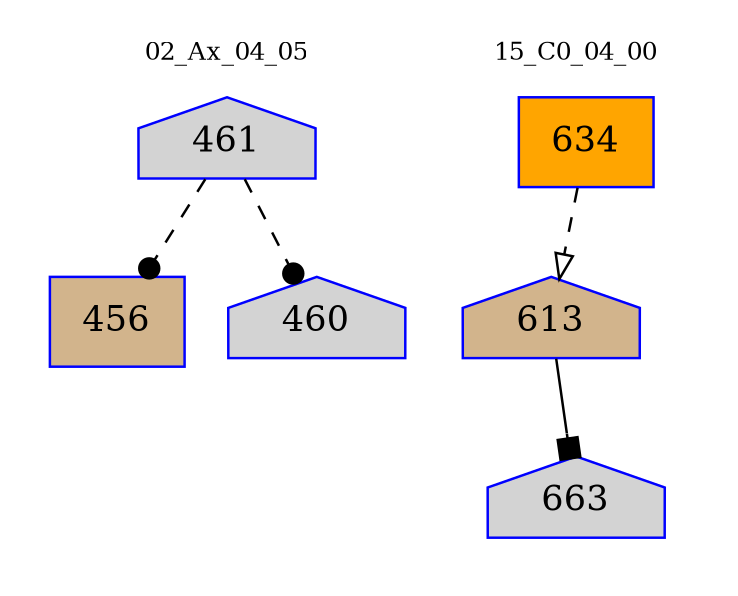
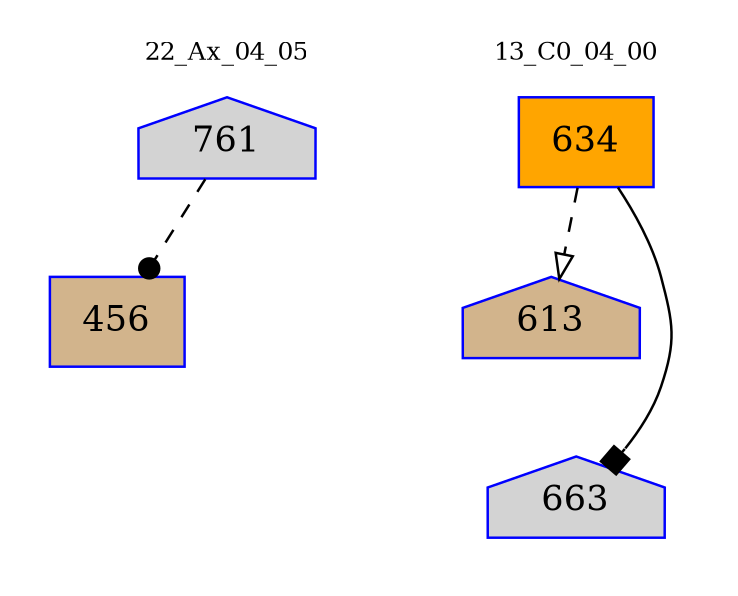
cluster "02_Ax_04_05": label "02_Ax_04_05" -> "22_Ax_04_05"
cluster "15_C0_04_00": label "15_C0_04_00" -> "13_C0_04_00"
node "461": label "461" -> "761"
node "460": removed
edge "613" -> "663": now "634" -> "663"
